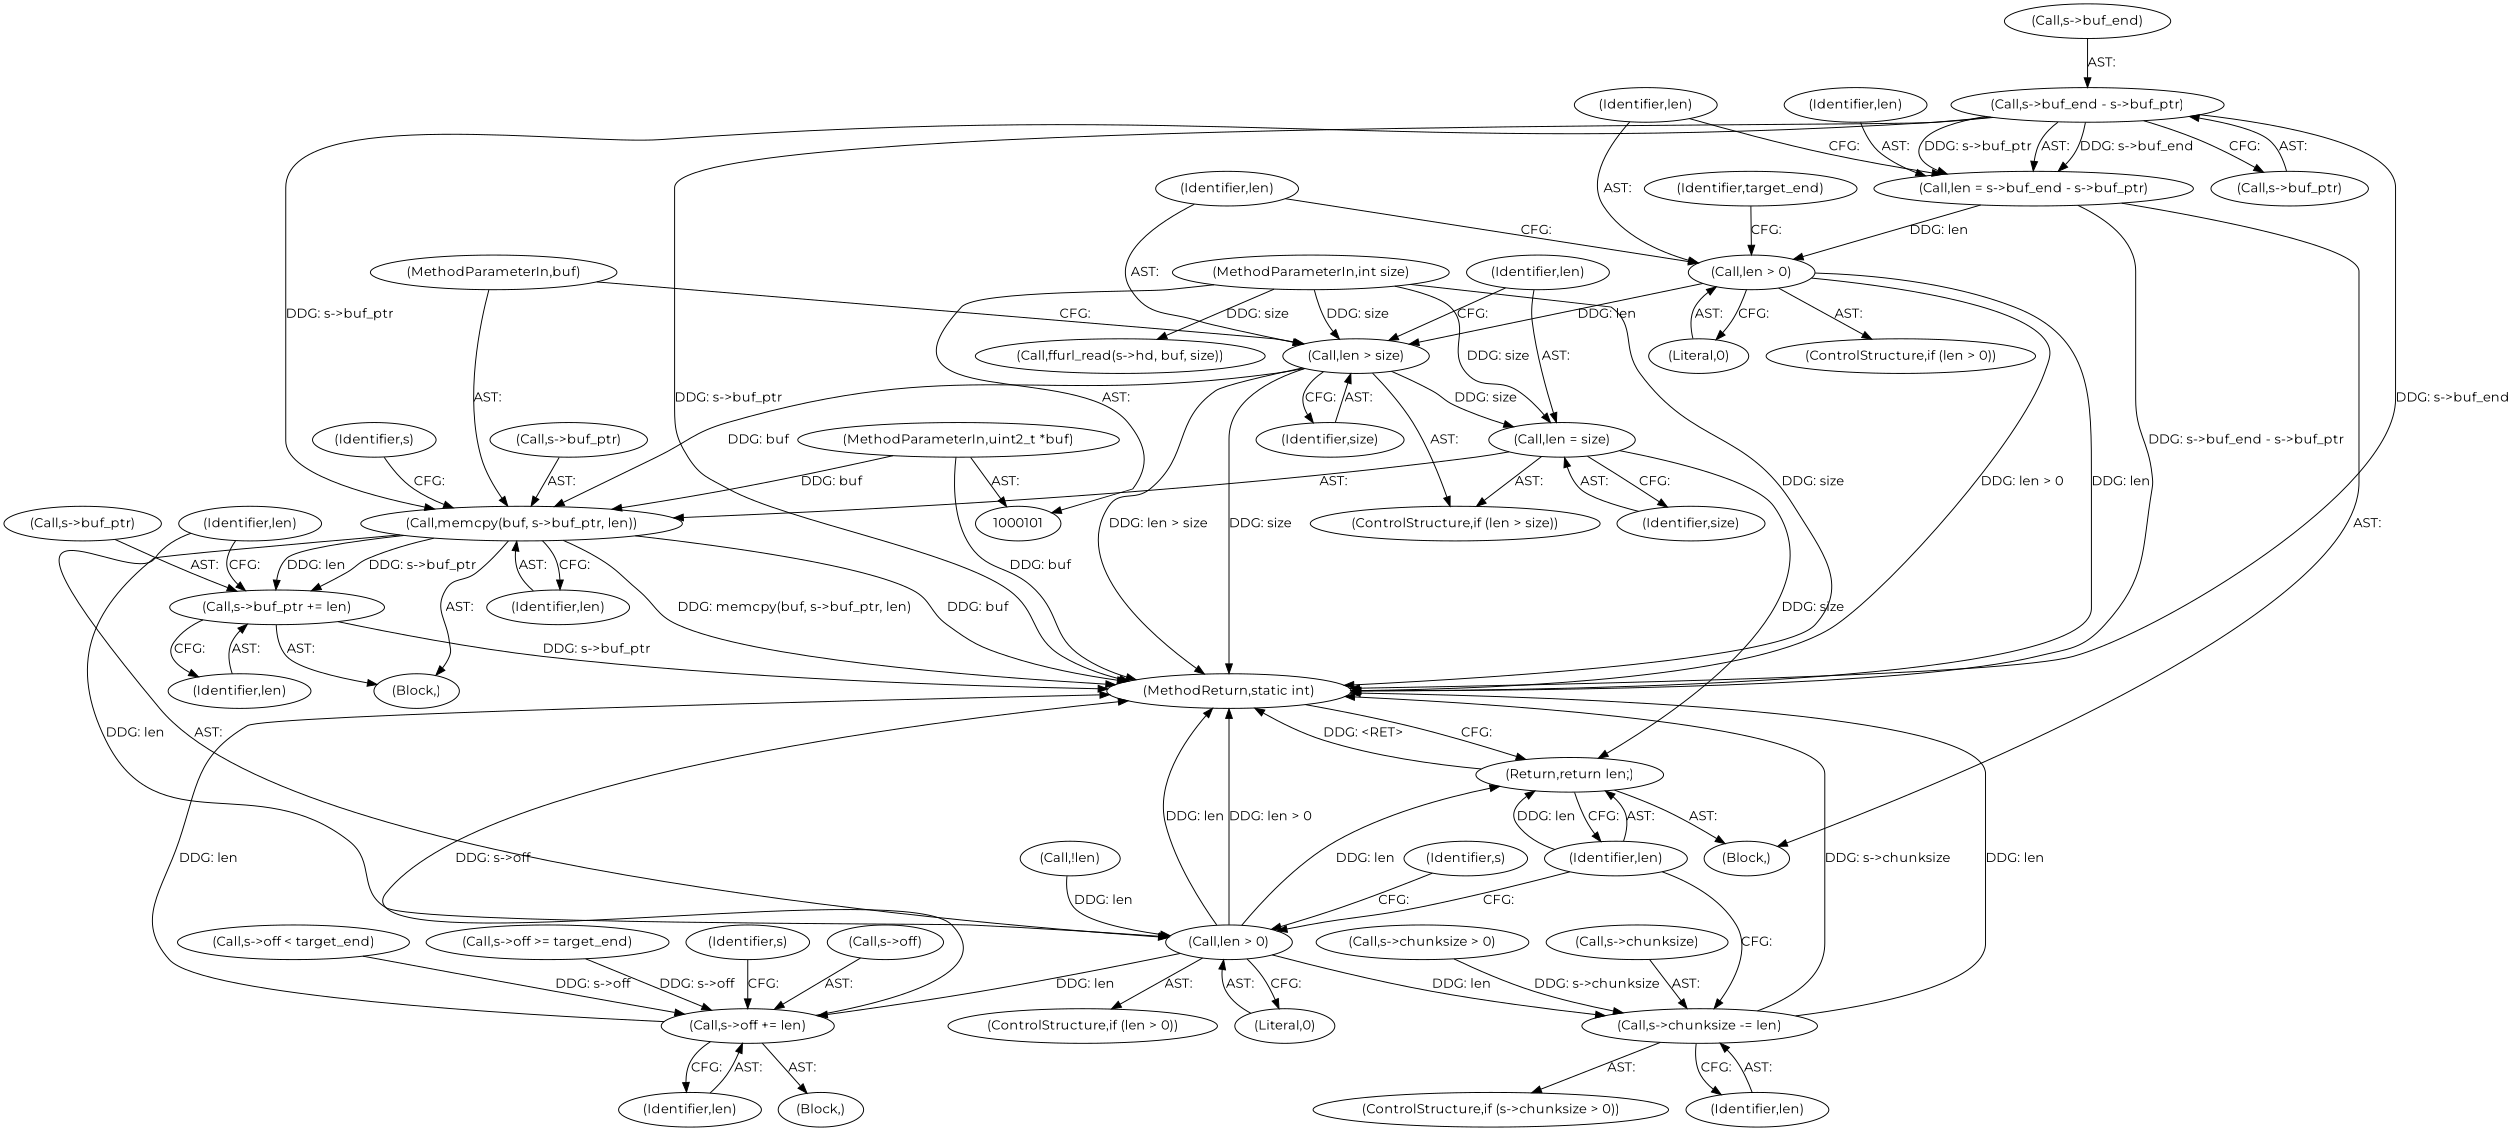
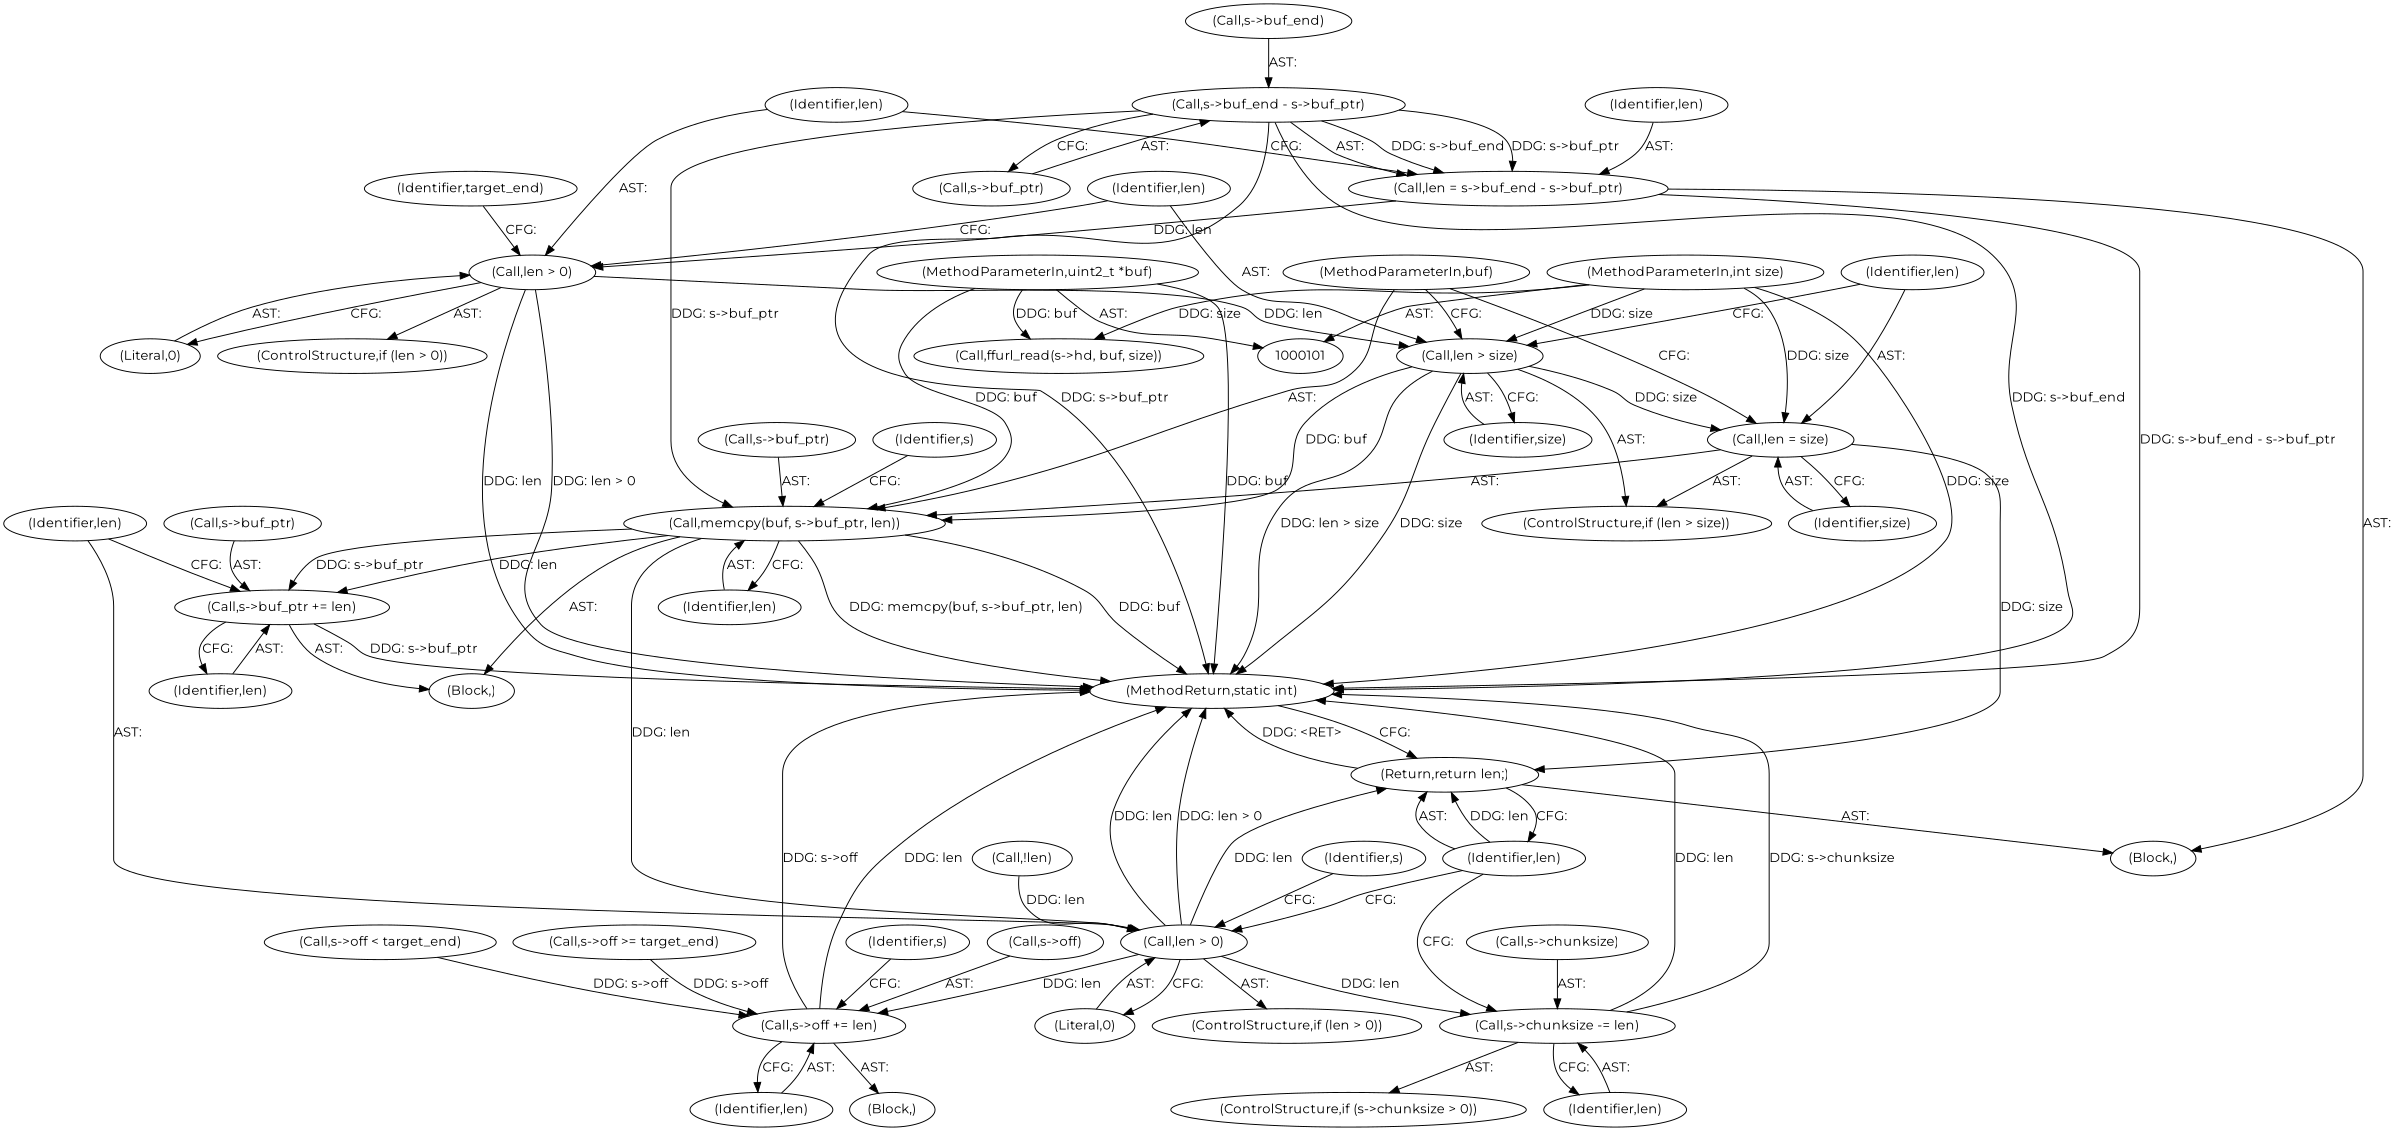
edge "(MethodParameterIn,uint2_t *buf)" -> "(Call,ffurl_read(s->hd, buf, size))": added, label "DDG: buf"
edge "(MethodParameterIn,buf)" -> "(Call,len = size)": added, label "CFG:"
node "(Call,s->chunksize > 0)": removed
